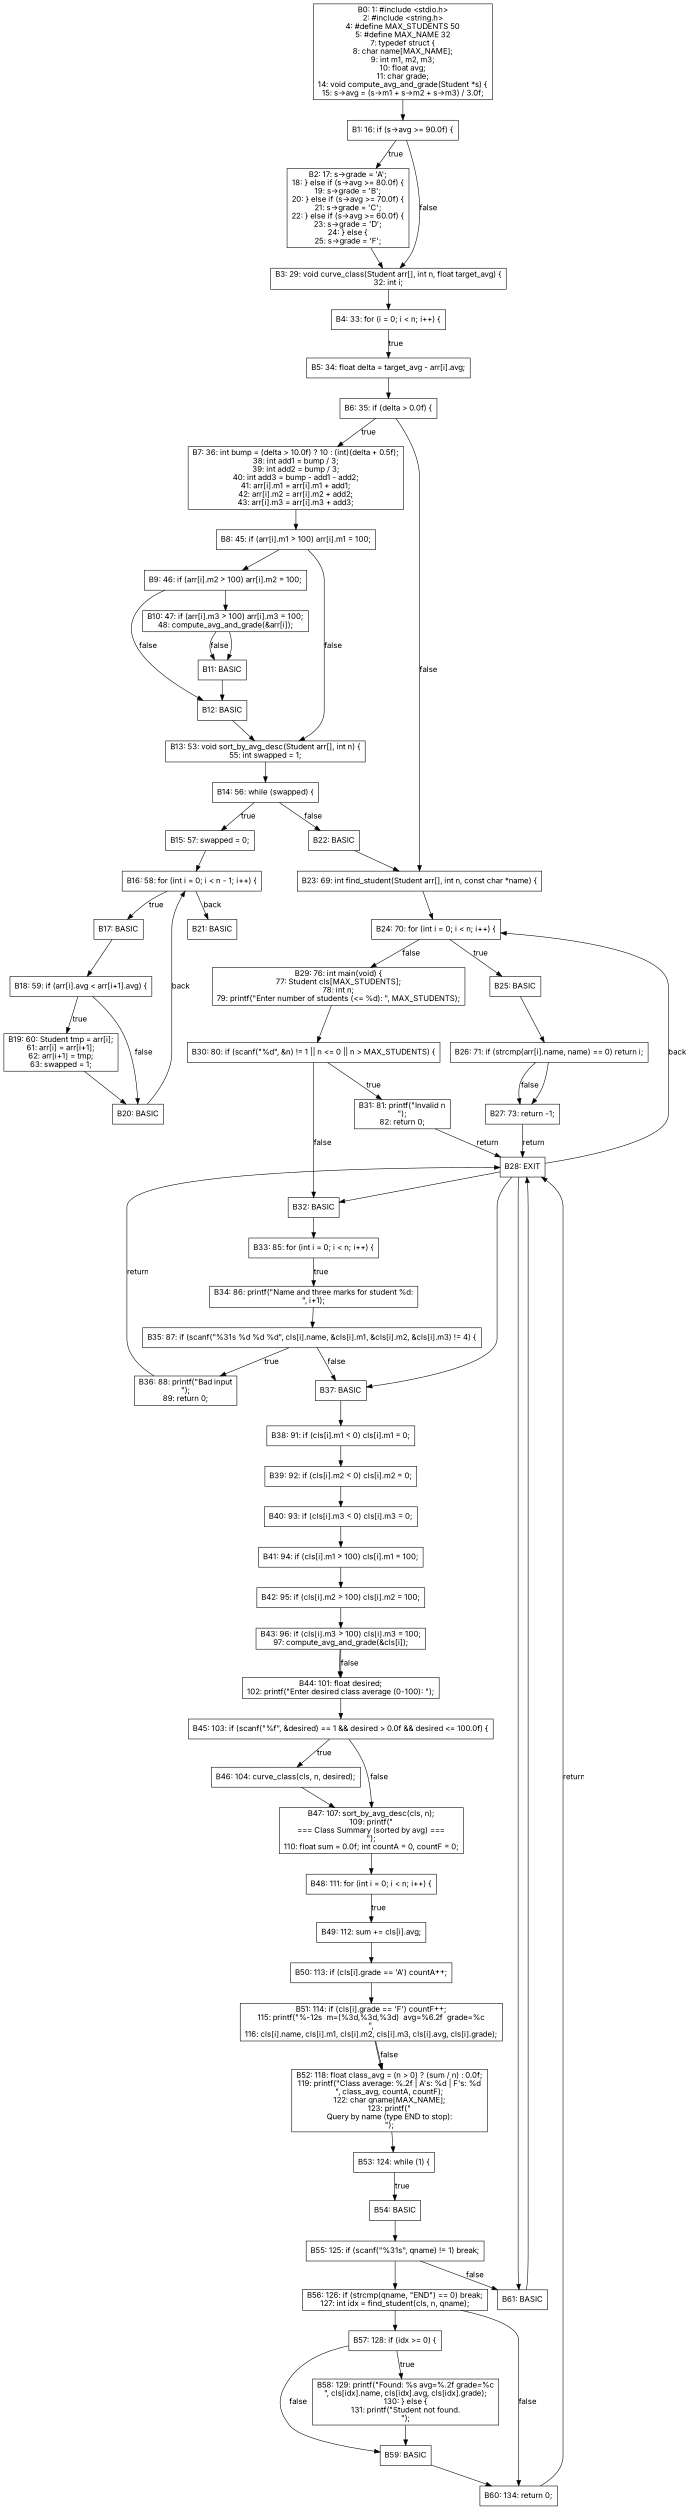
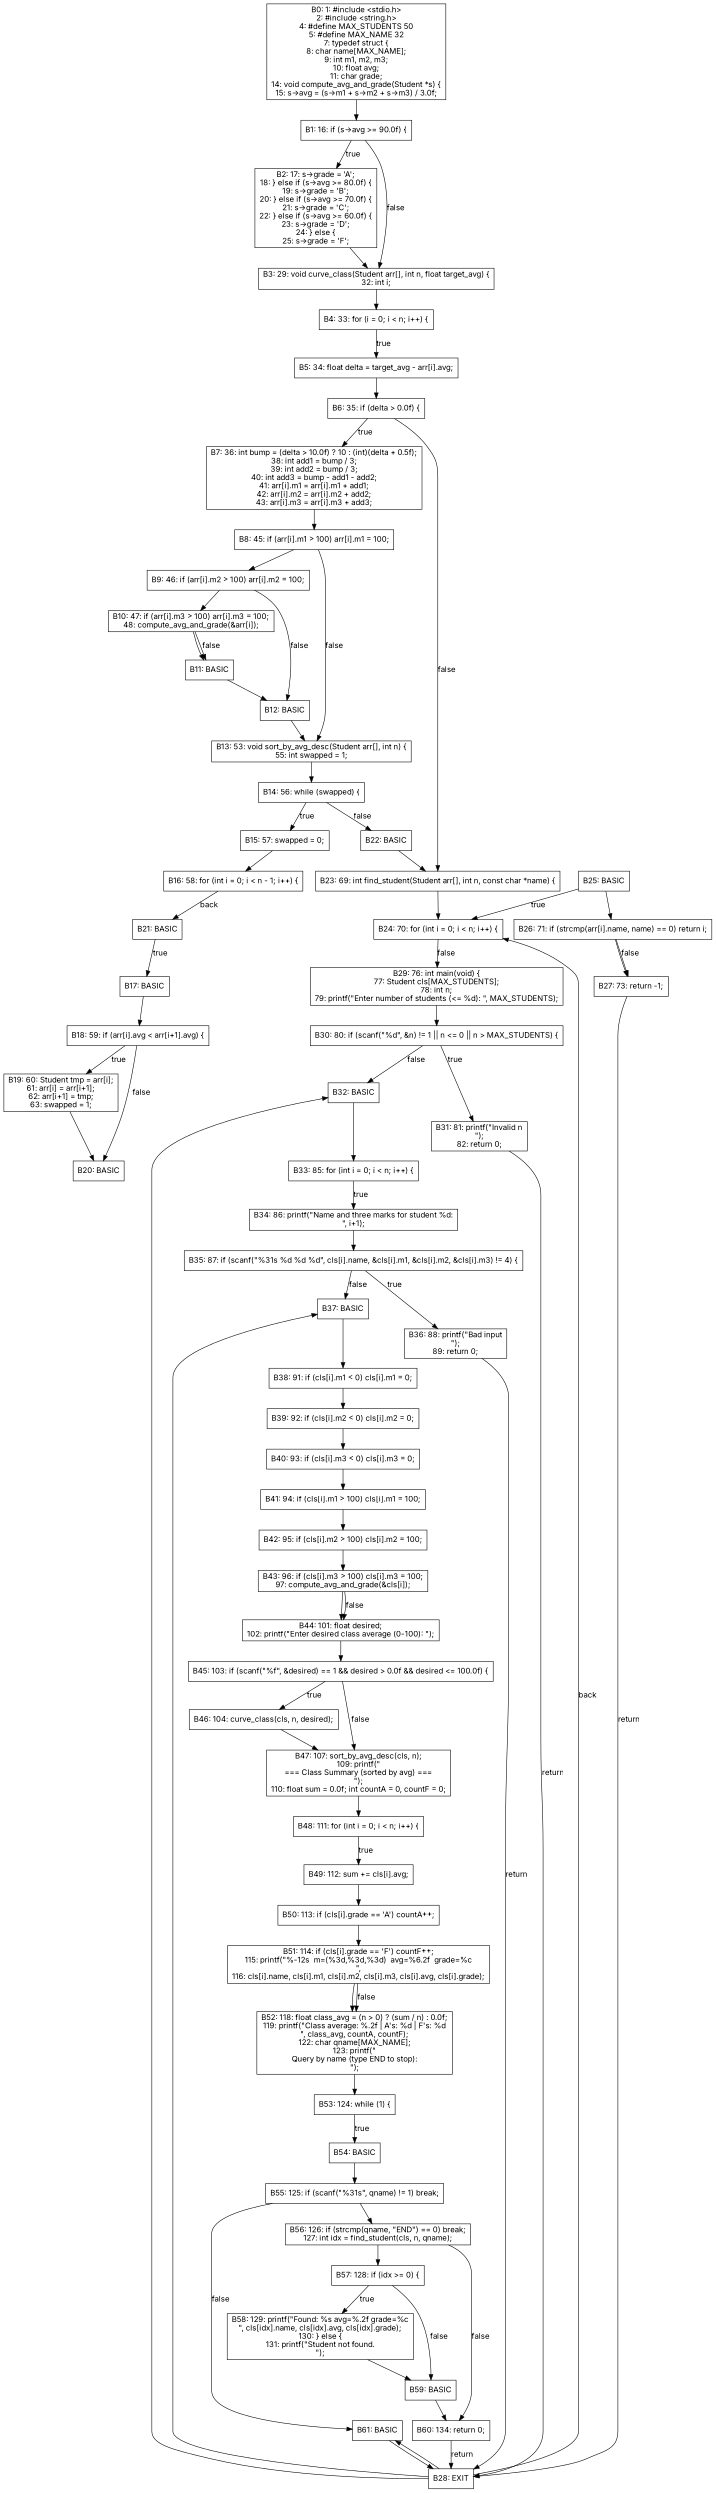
edge "B16: 58: for (int i = 0; i < n - 1; i++) {" -> "B17: BASIC": now "B21: BASIC" -> "B17: BASIC"
edge "B24: 70: for (int i = 0; i < n; i++) {" -> "B25: BASIC": reversed
edge "B20: BASIC" -> "B16: 58: for (int i = 0; i < n - 1; i++) {": removed, label "back"
